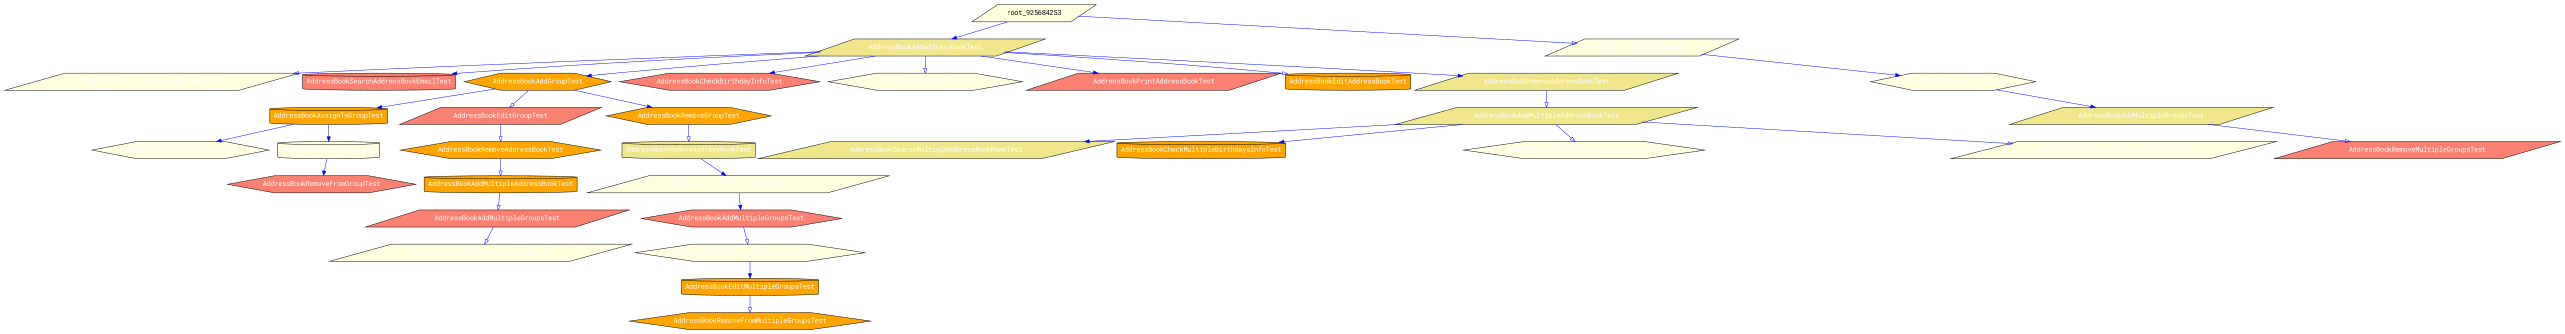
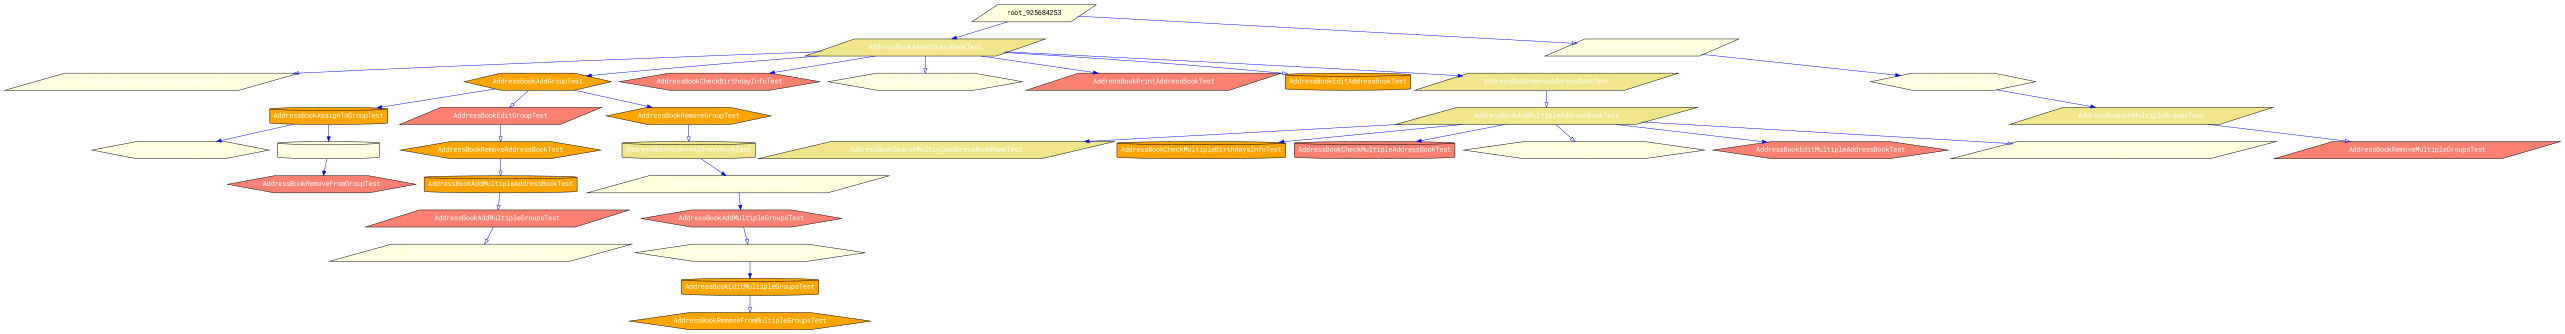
node "AddressBookSearchAddressBookEmailTest": removed
node "AddressBookCheckMultipleAddressBookTest": added
node "AddressBookEditMultipleAddressBookTest": added
